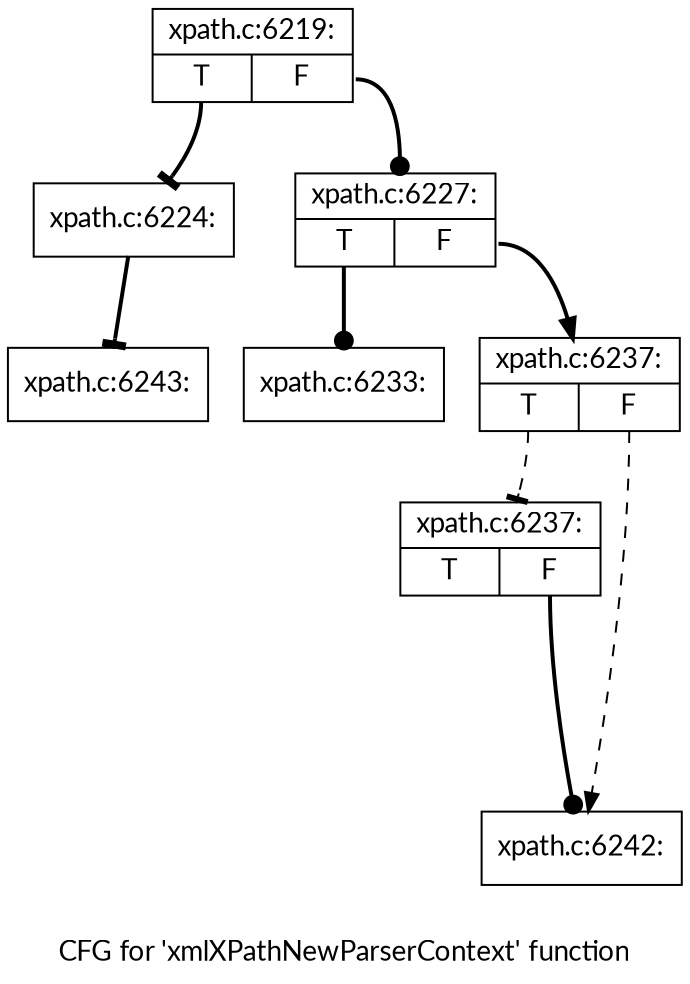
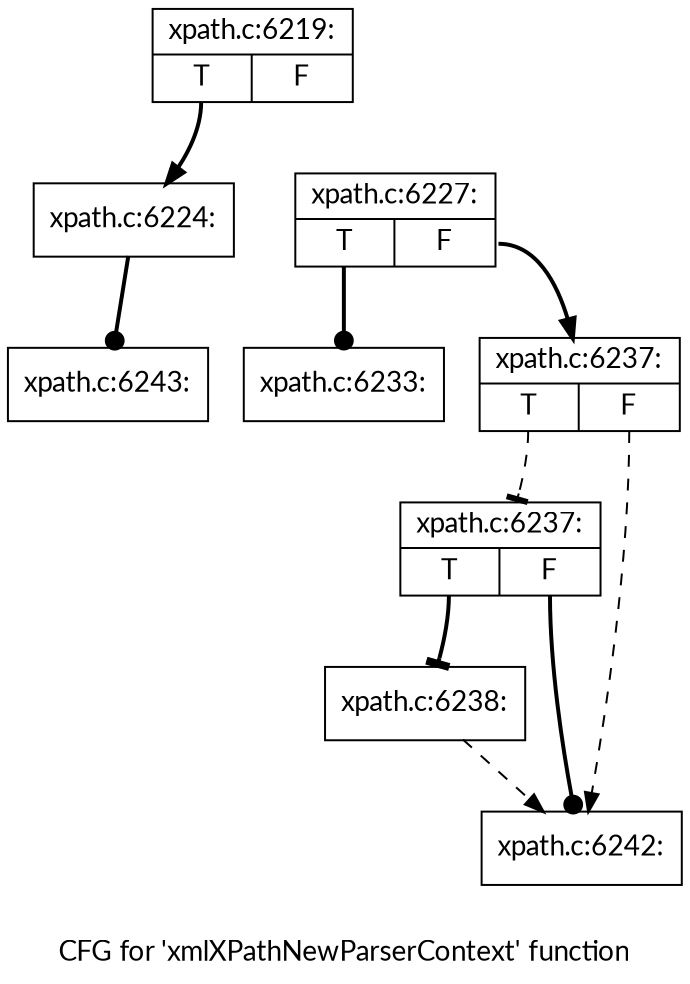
edge "xpath.c:6219:" -> "xpath.c:6227:": removed
edge "xpath.c:6219:" -> "xpath.c:6224:": arrowhead tee -> normal
edge "xpath.c:6224:" -> "xpath.c:6243:": arrowhead tee -> dot
node "xpath.c:6238:": added
